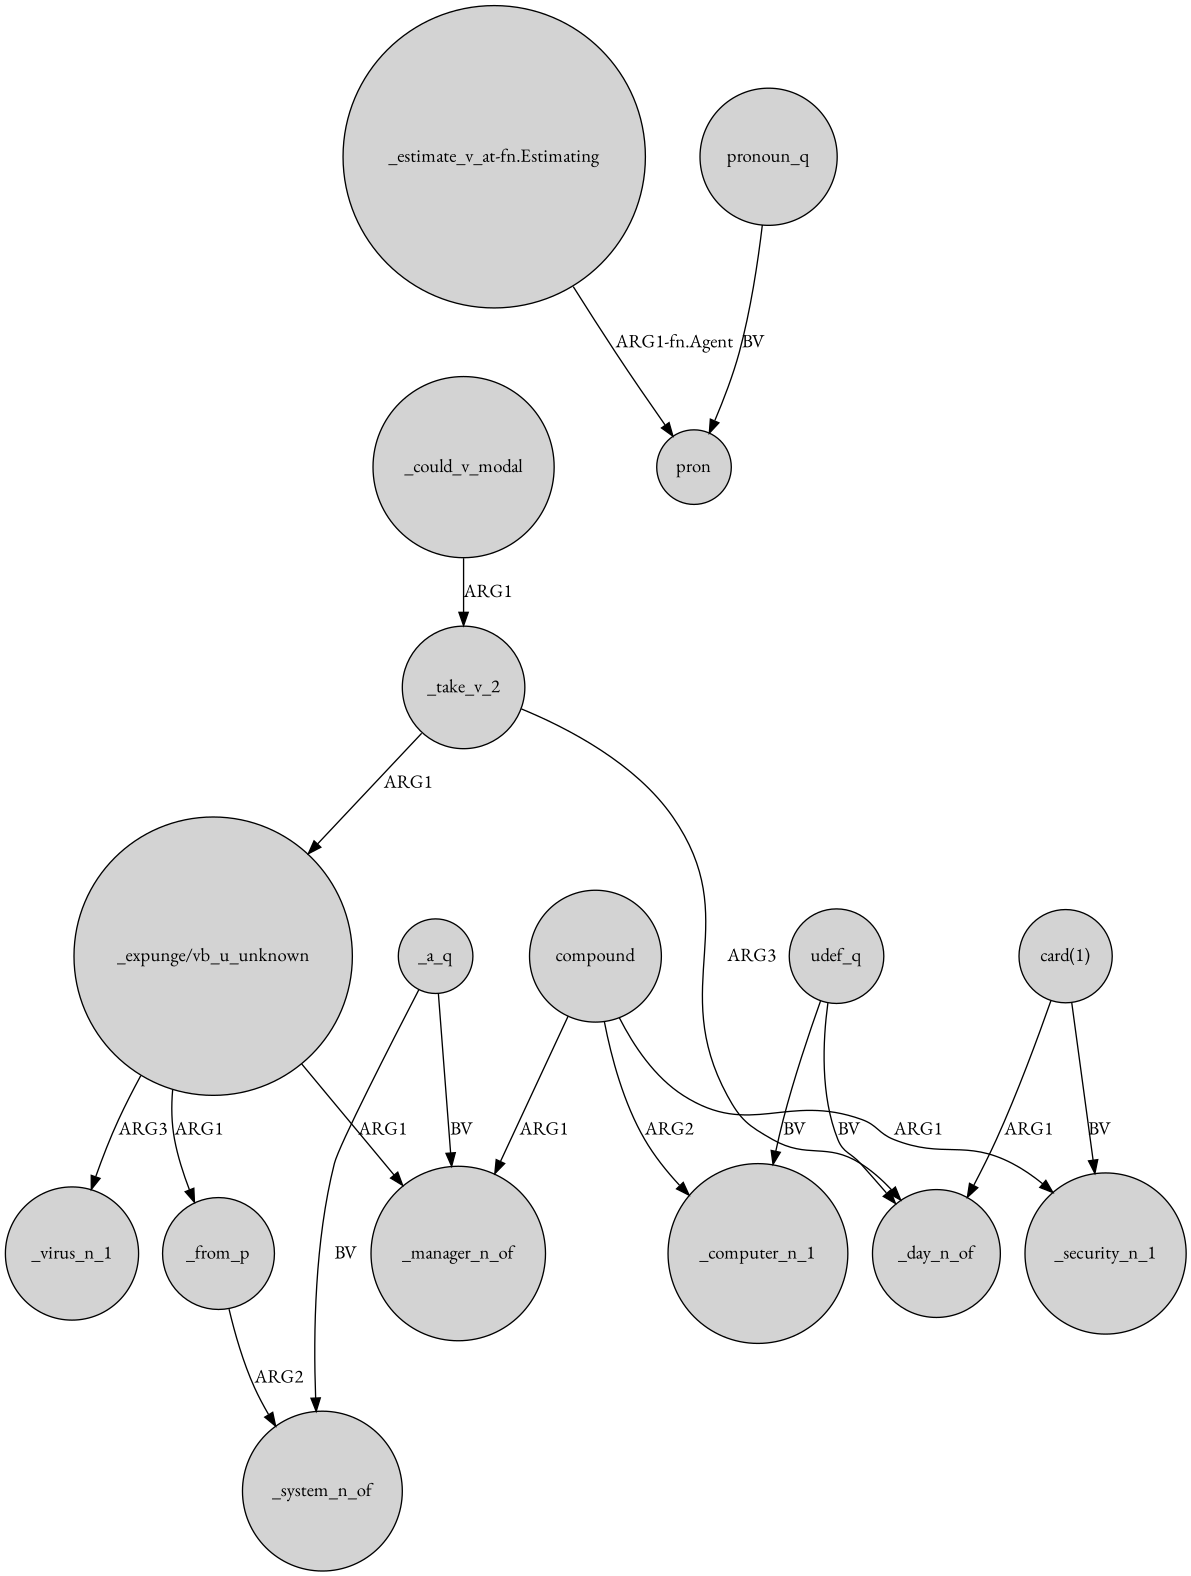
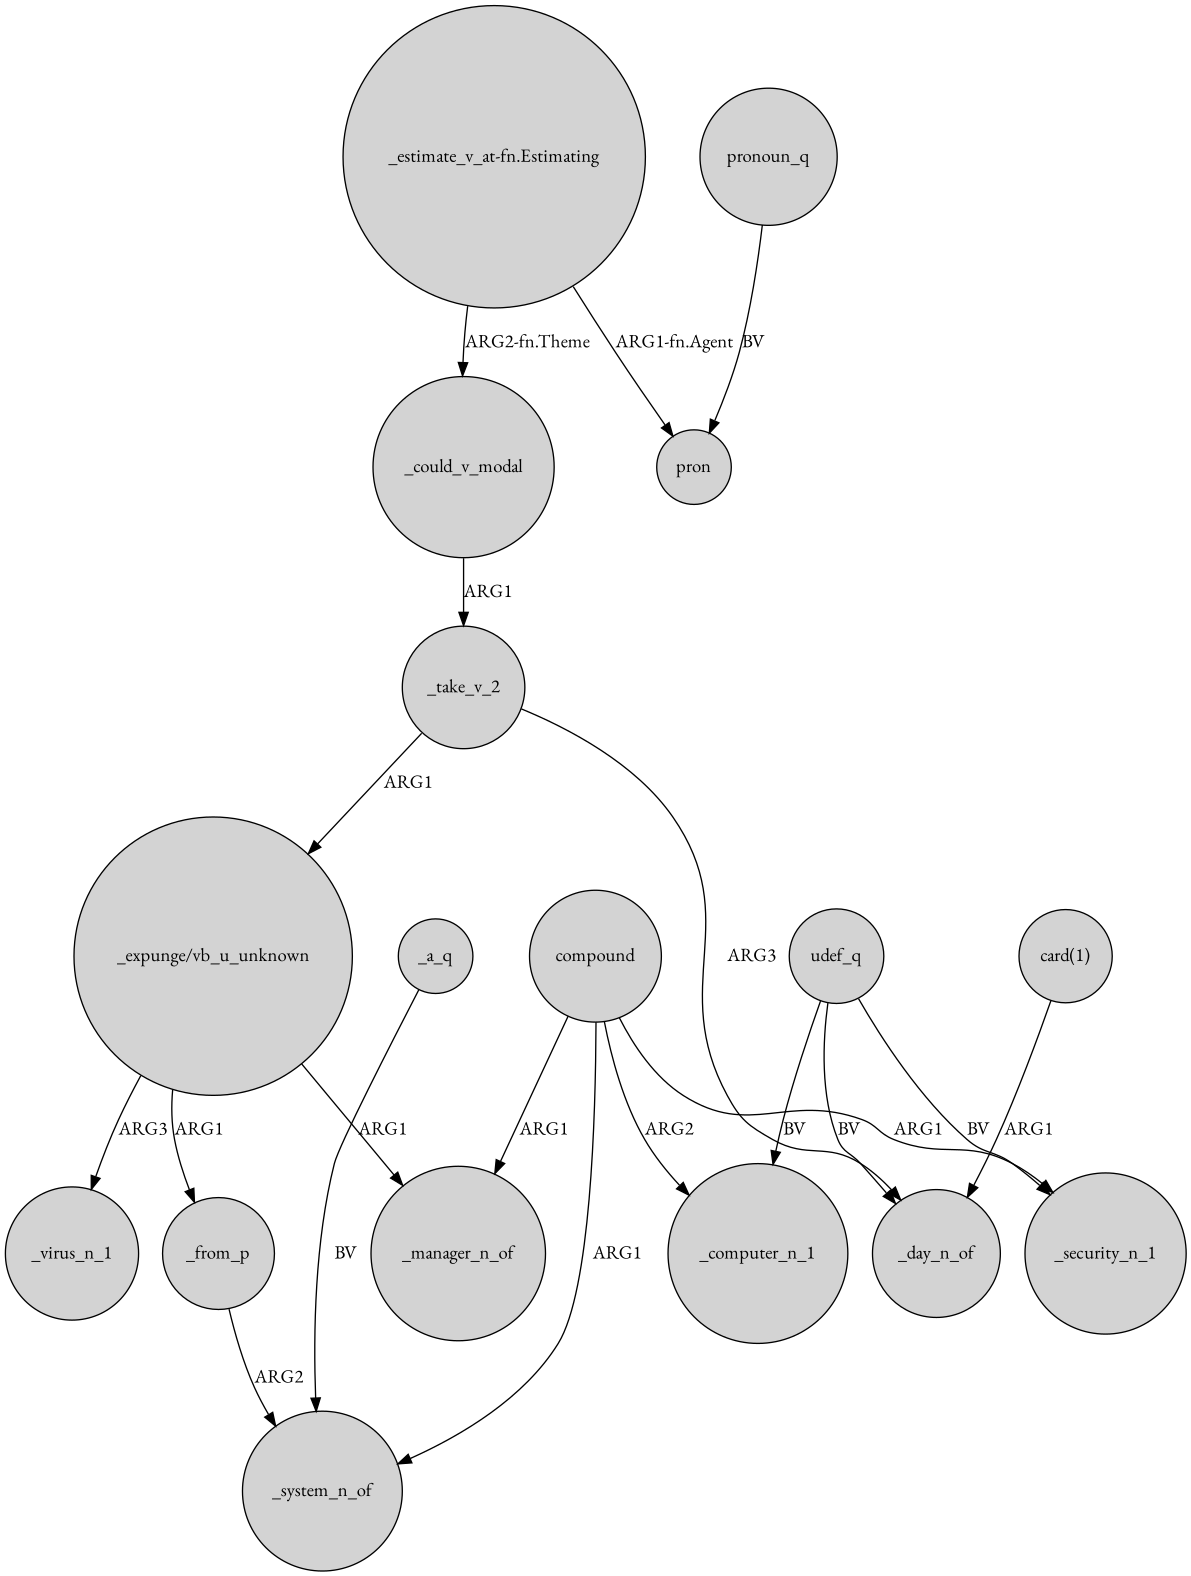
edge "_estimate_v_at-fn.Estimating" -> "_could_v_modal": added, label "ARG2-fn.Theme"
edge "_a_q" -> "_manager_n_of": removed, label "BV"
edge "card(1)" -> "_security_n_1": now "udef_q" -> "_security_n_1"
edge "compound" -> "_system_n_of": added, label "ARG1"
